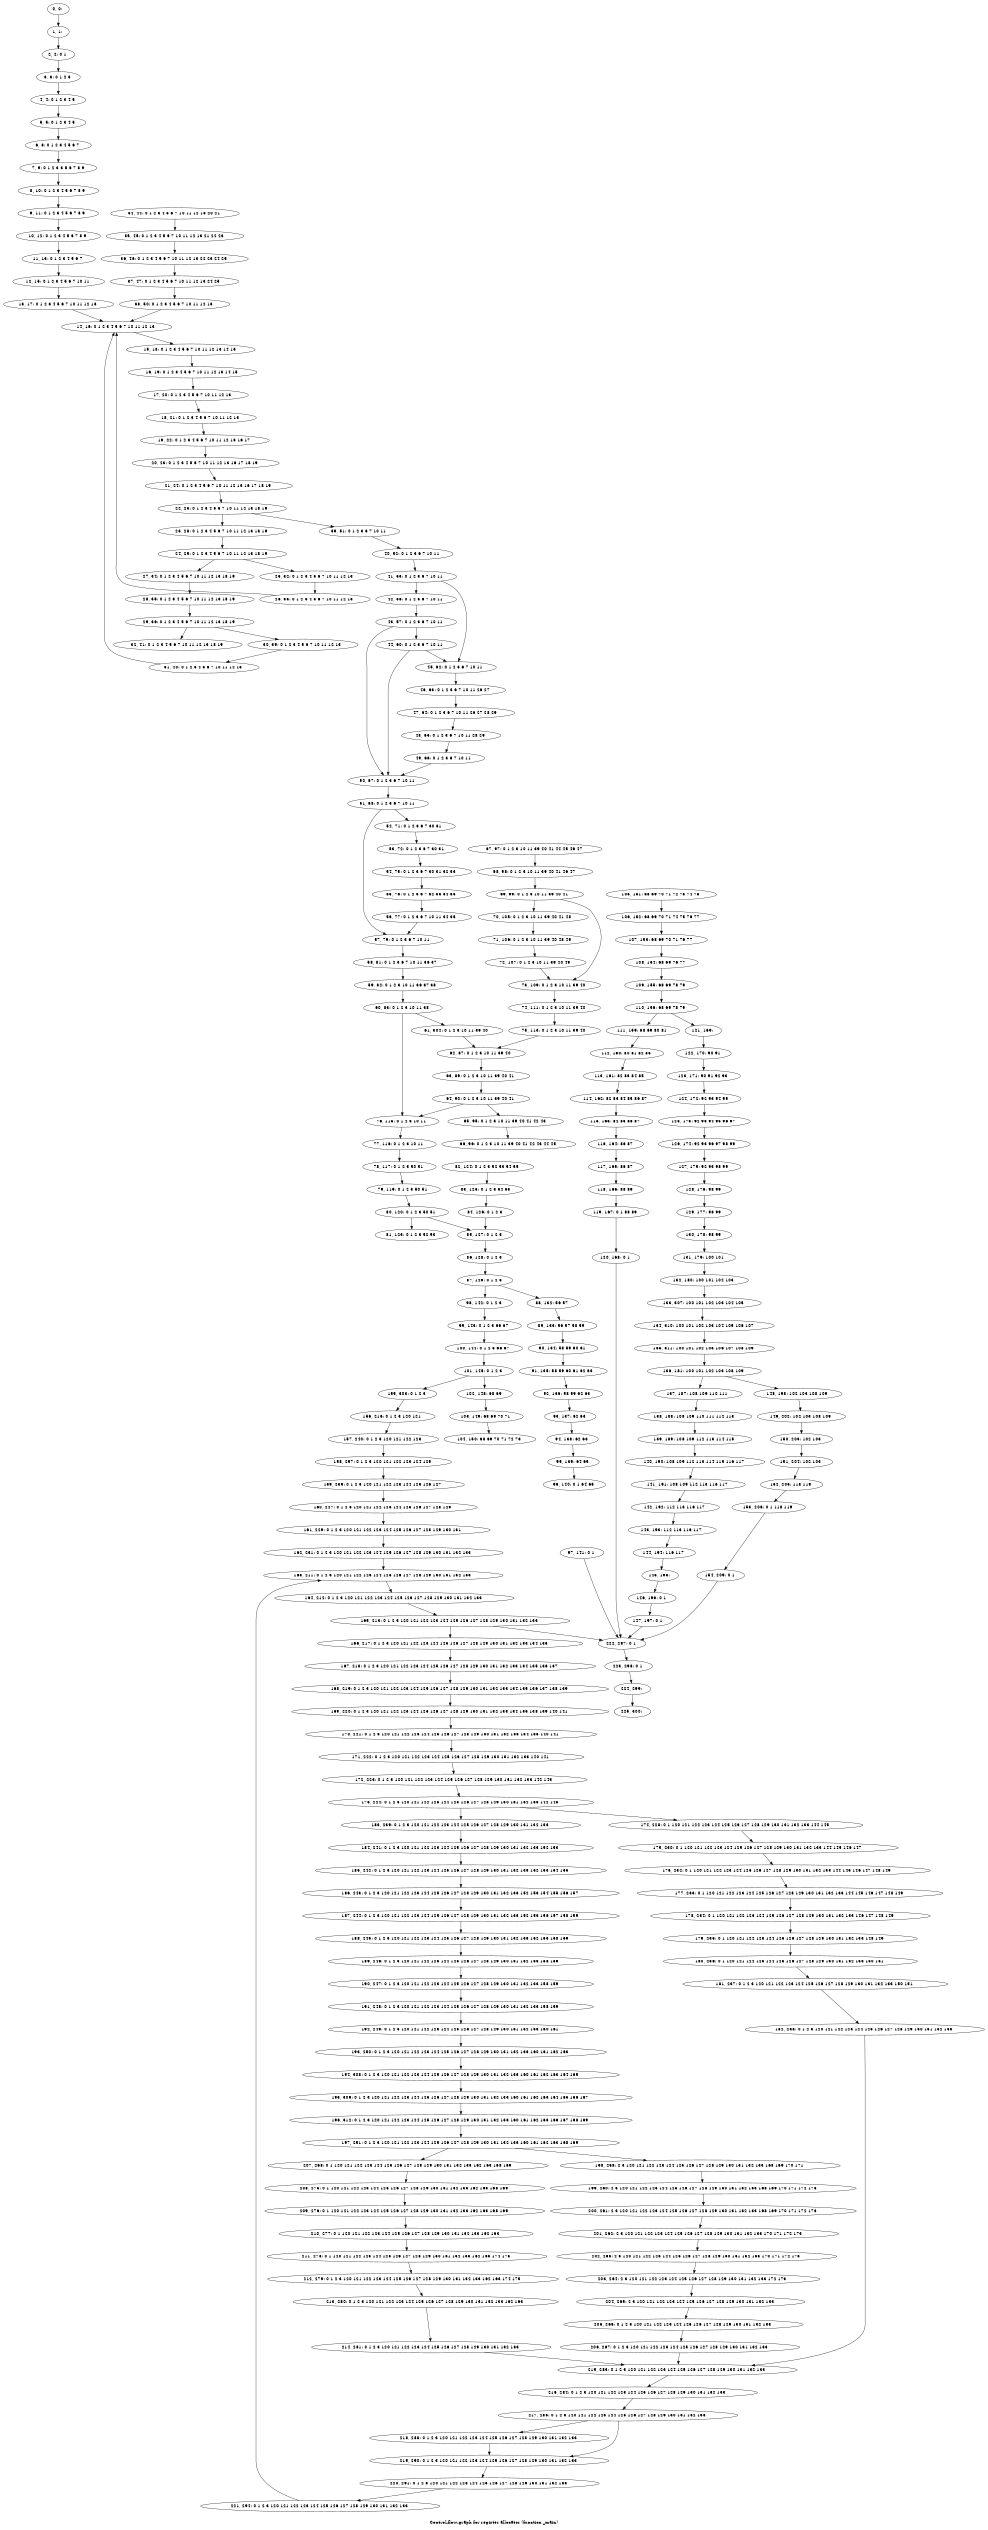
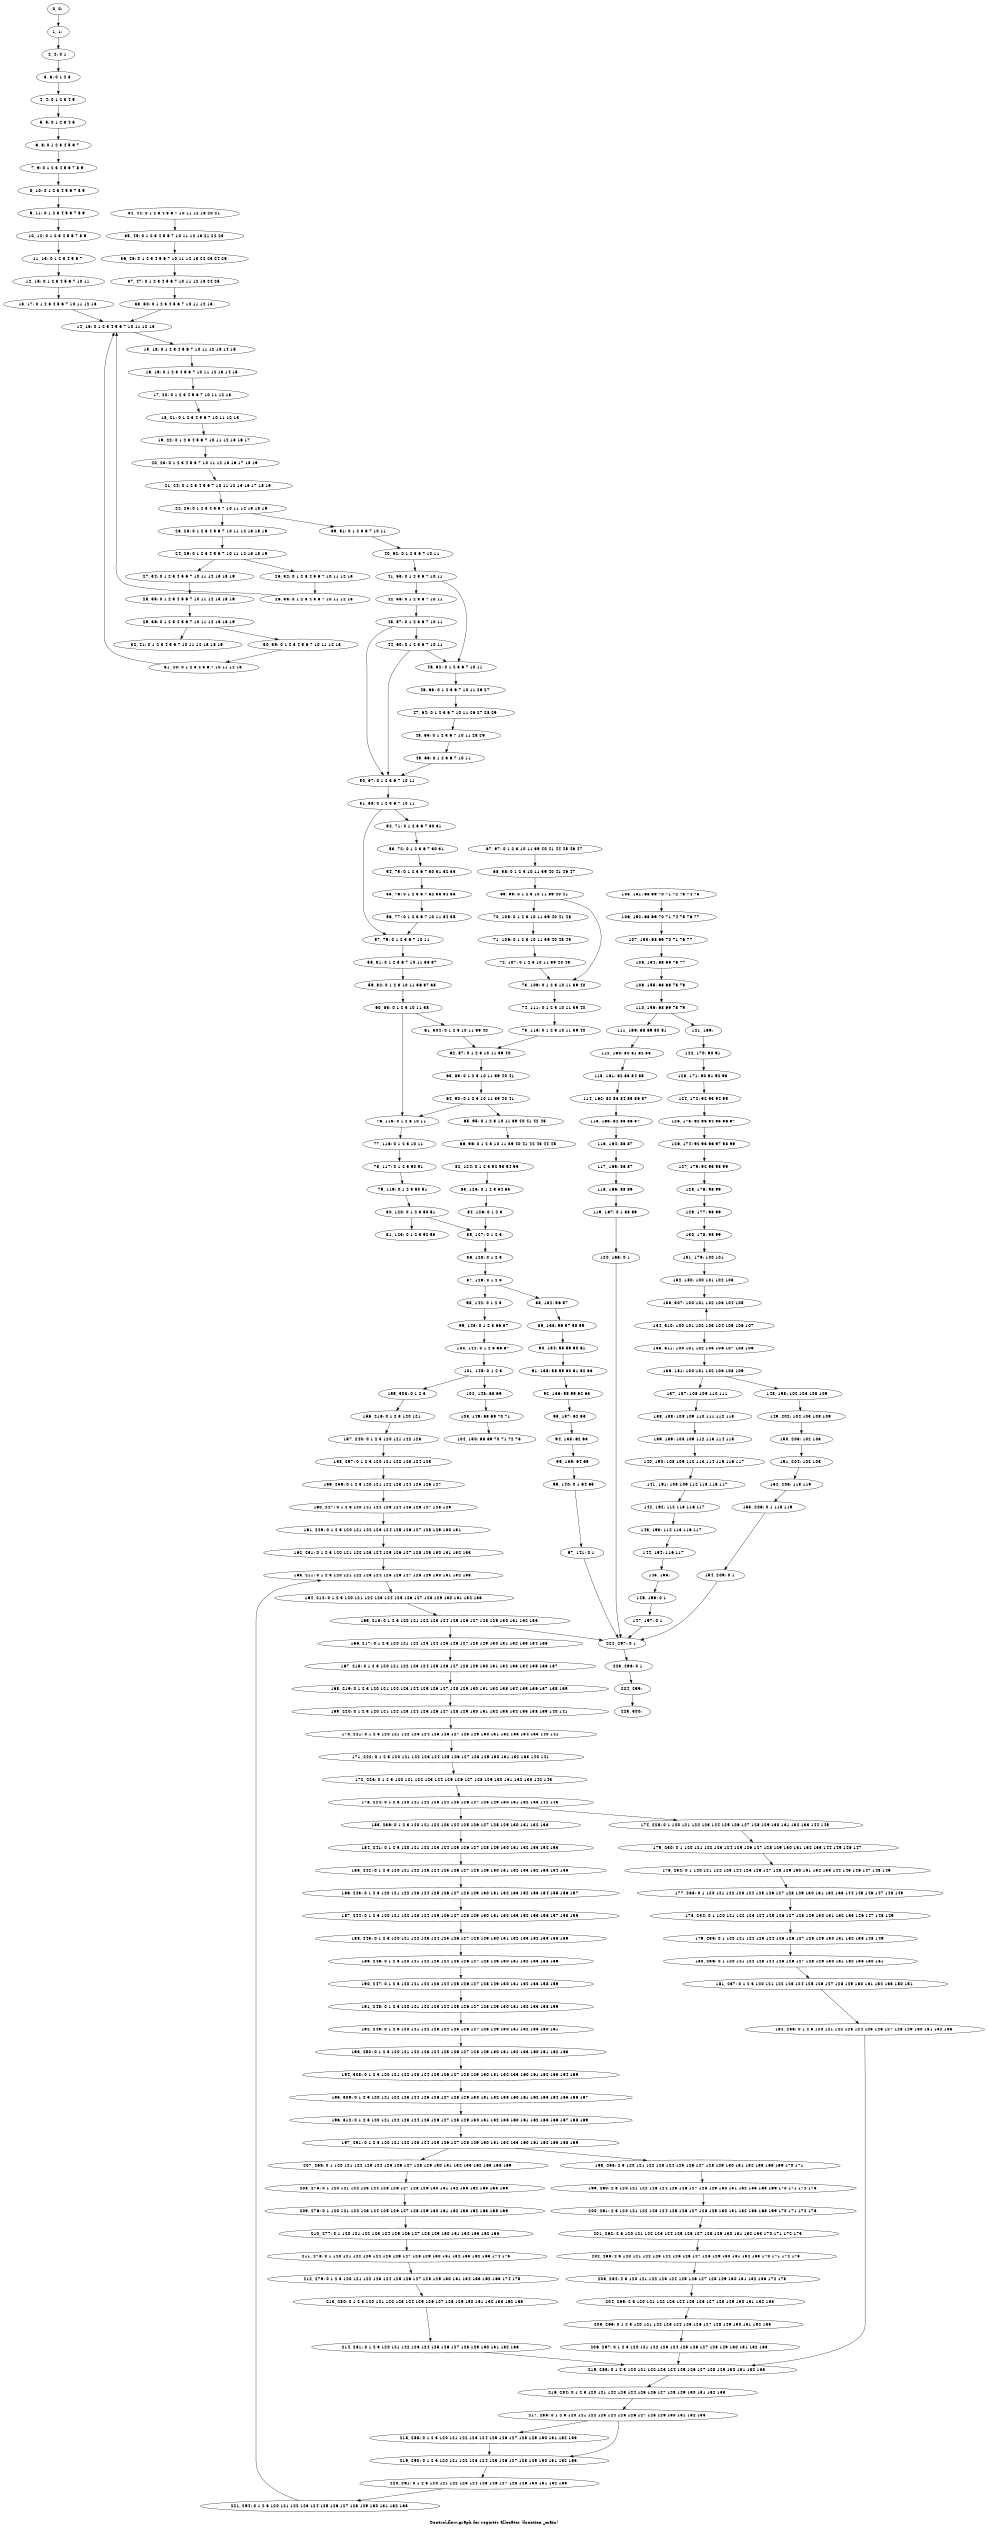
node "7, 9: 0 1 2 3 3 5 6 7 8 9": label "7, 9: 0 1 2 3 3 5 6 7 8 9" -> "7, 9: 0 1 2 3 4 5 6 7 8 9"
edge "133, 307: 100 101 102 103 104 105" -> "134, 310: 100 101 102 103 104 105 106 107": reversed
edge "96, 140: 0 1 64 65" -> "97, 141: 0 1": added
